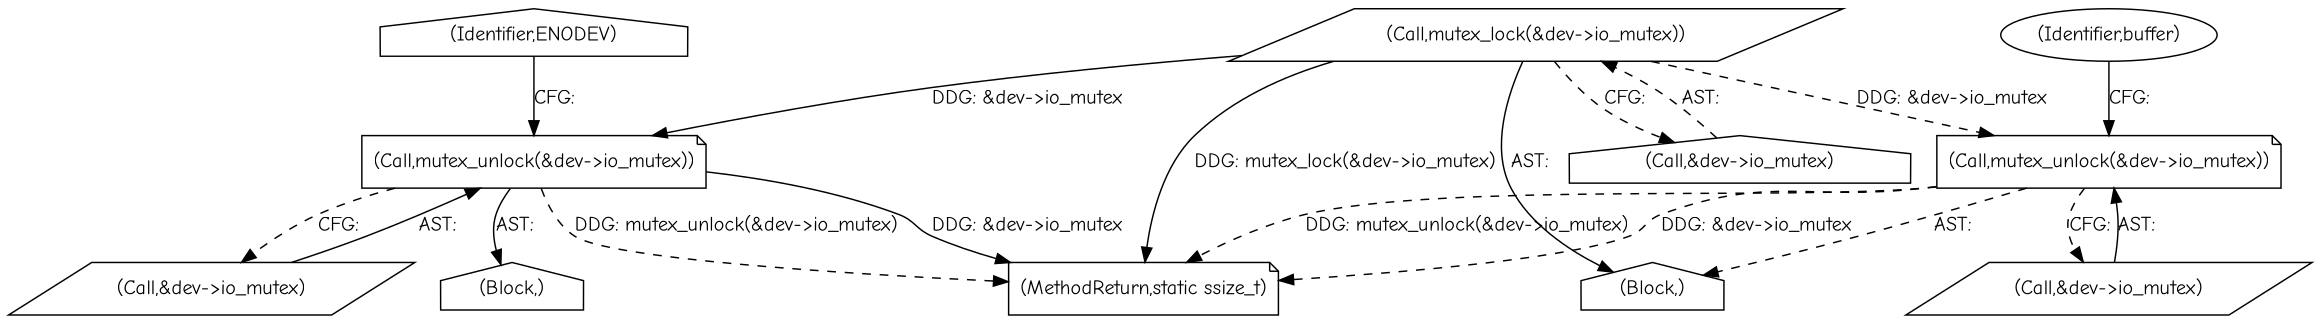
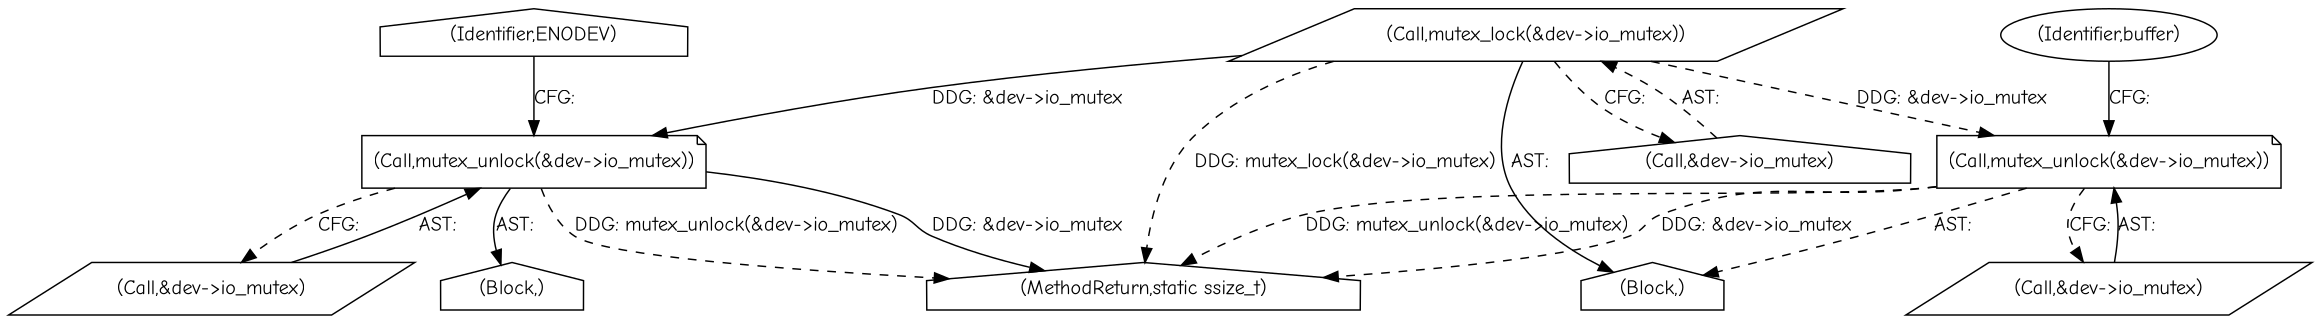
edge "(Call,mutex_lock(&dev->io_mutex))" -> "(MethodReturn,static ssize_t)": style solid -> dashed
node "(MethodReturn,static ssize_t)": shape note -> house
